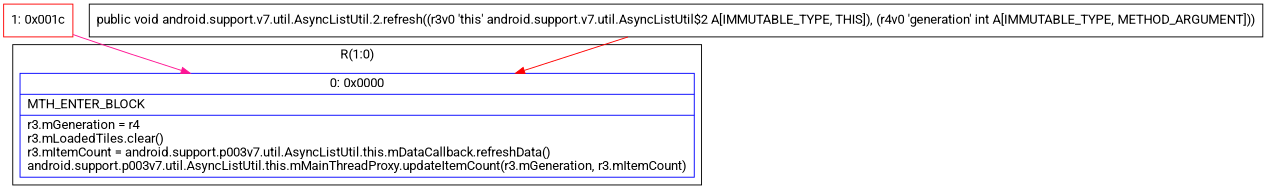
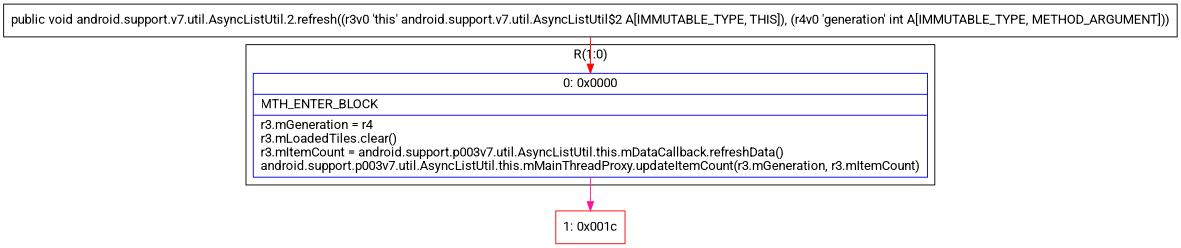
edge "1: 0x001c" -> "0: 0x0000": reversed
